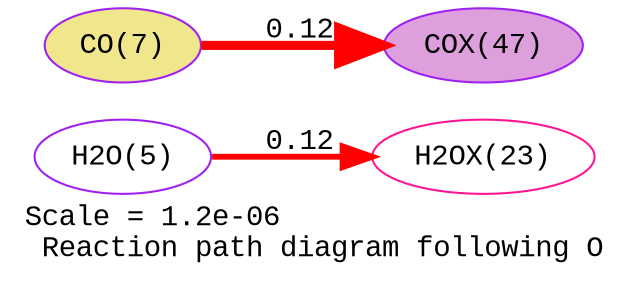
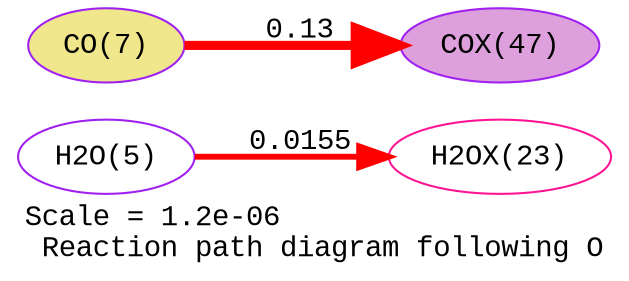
edge "CO(7)" -> "COX(47)": label " 0.12" -> " 0.13"
edge "H2O(5)" -> "H2OX(23)": label " 0.12" -> " 0.0155"
